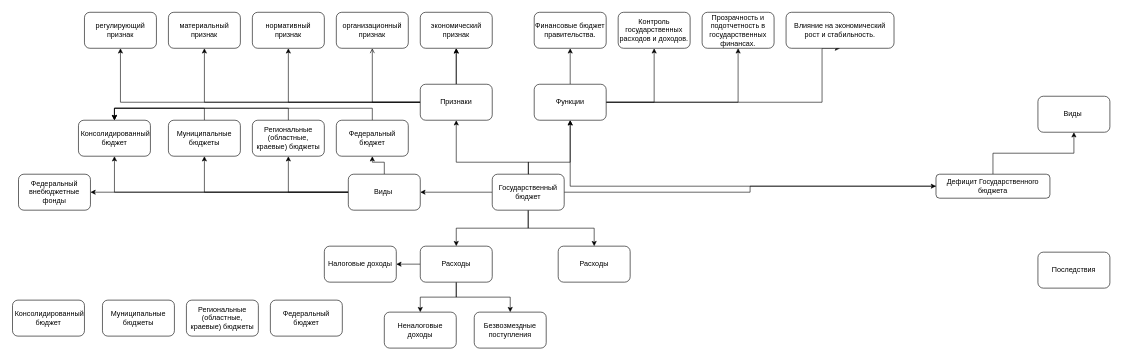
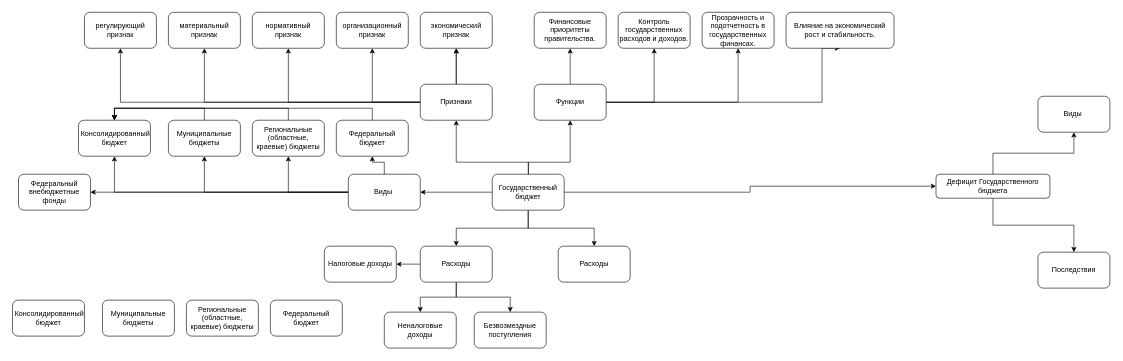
node "Финансовые бюджет правительства.": label "Финансовые бюджет правительства." -> "Финансовые приоритеты правительства."
edge "Признаки" -> "организационный признак": arrowhead open -> classic
edge "Дефицит Государственного бюджета" -> "Функции": now "Дефицит Государственного бюджета" -> "Последствия"
